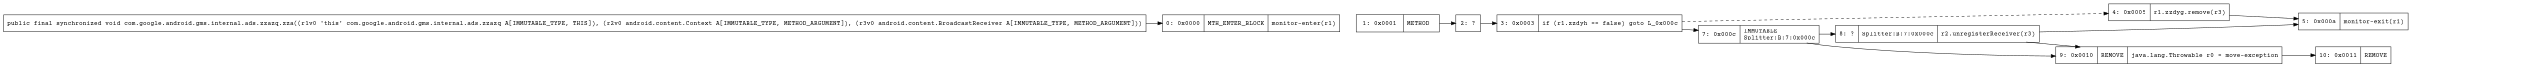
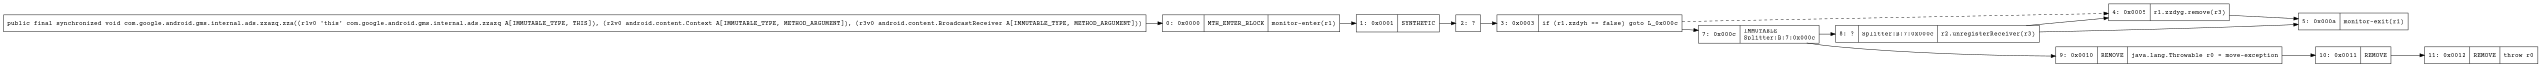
edge "0: 0x0000" -> "1: 0x0001": added
node "1: 0x0001": text "METHOD" -> "SYNTHETIC"
edge "8: ?" -> "9: 0x0010": now "8: ?" -> "4: 0x0005"
node "11: 0x0012": added
